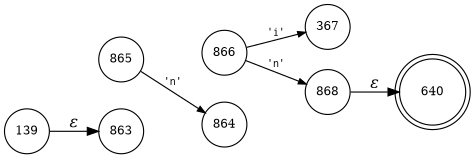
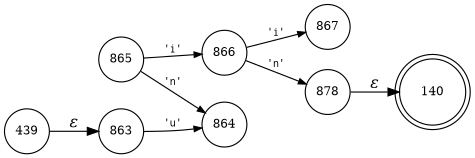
node "367": label "367" -> "867"
edge "865" -> "866": added, label "'i'"
node "868": label "868" -> "878"
node "640": label "640" -> "140"
node "139": label "139" -> "439"
edge "863" -> "864": added, label "'u'"
